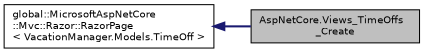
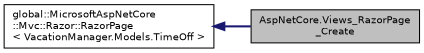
node "AspNetCore.Views_TimeOffs _Create": label "AspNetCore.Views_TimeOffs _Create" -> "AspNetCore.Views_RazorPage _Create"
